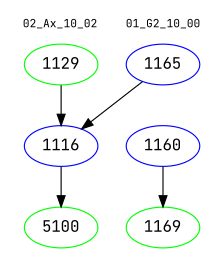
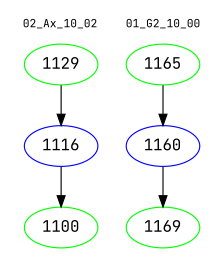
node "1165": color blue -> green
edge "1165" -> "1116": now "1165" -> "1160"
node "5100": label "5100" -> "1100"
